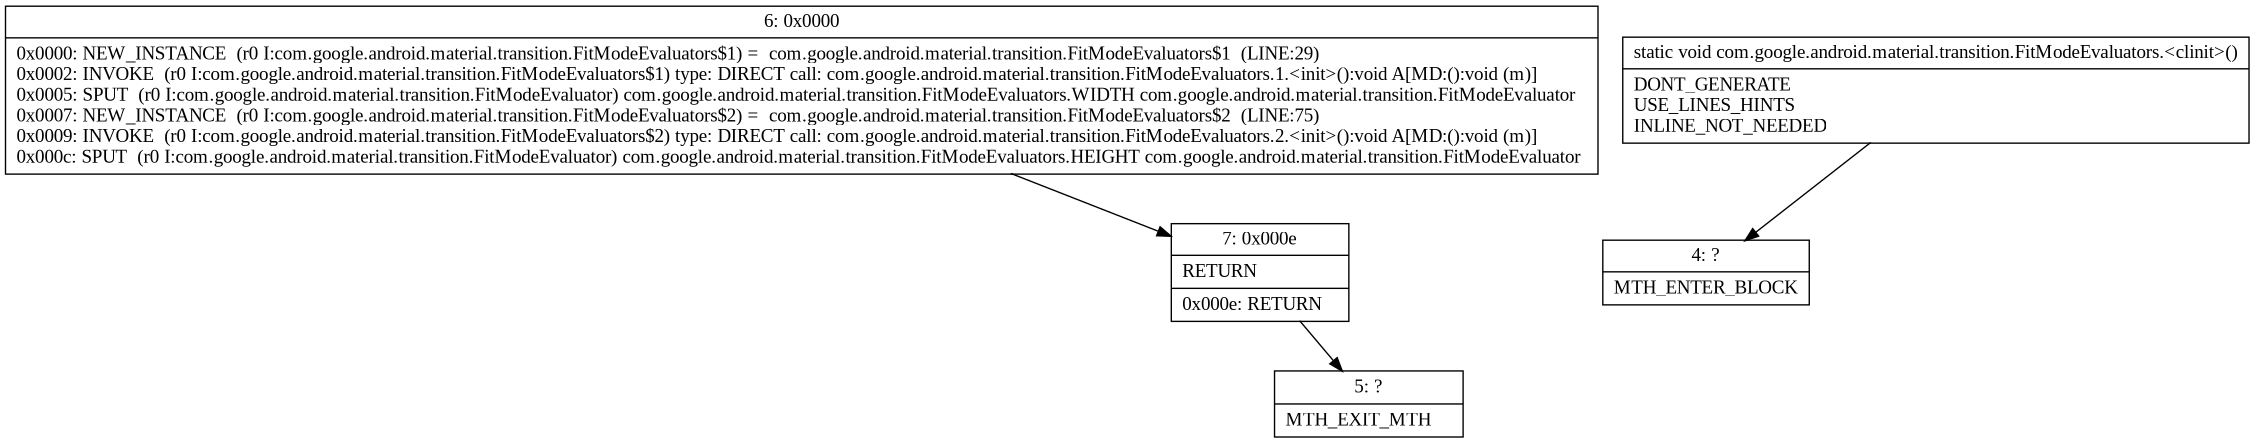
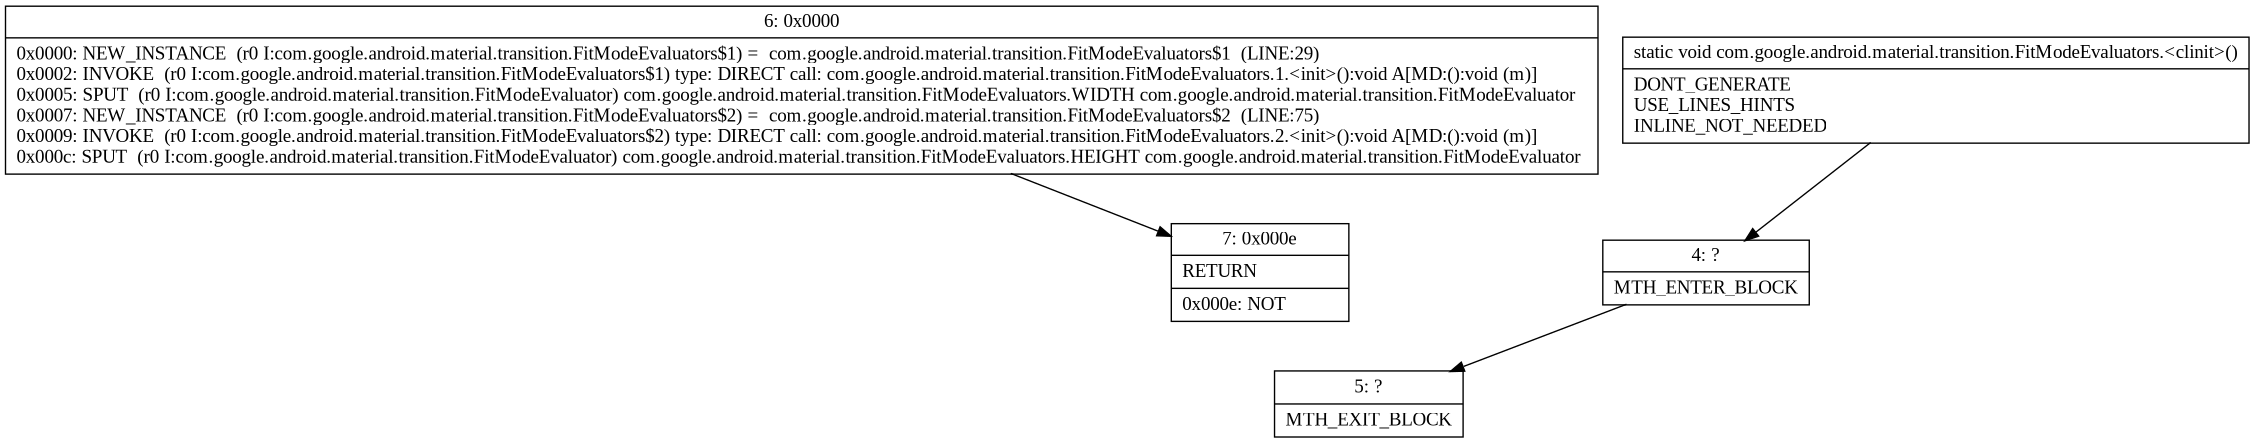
node "7: 0x000e": text "0x000e: RETURN" -> "0x000e: NOT"
edge "7: 0x000e" -> "5: ?": now "4: ?" -> "5: ?"
node "5: ?": text "MTH_EXIT_MTH" -> "MTH_EXIT_BLOCK"
